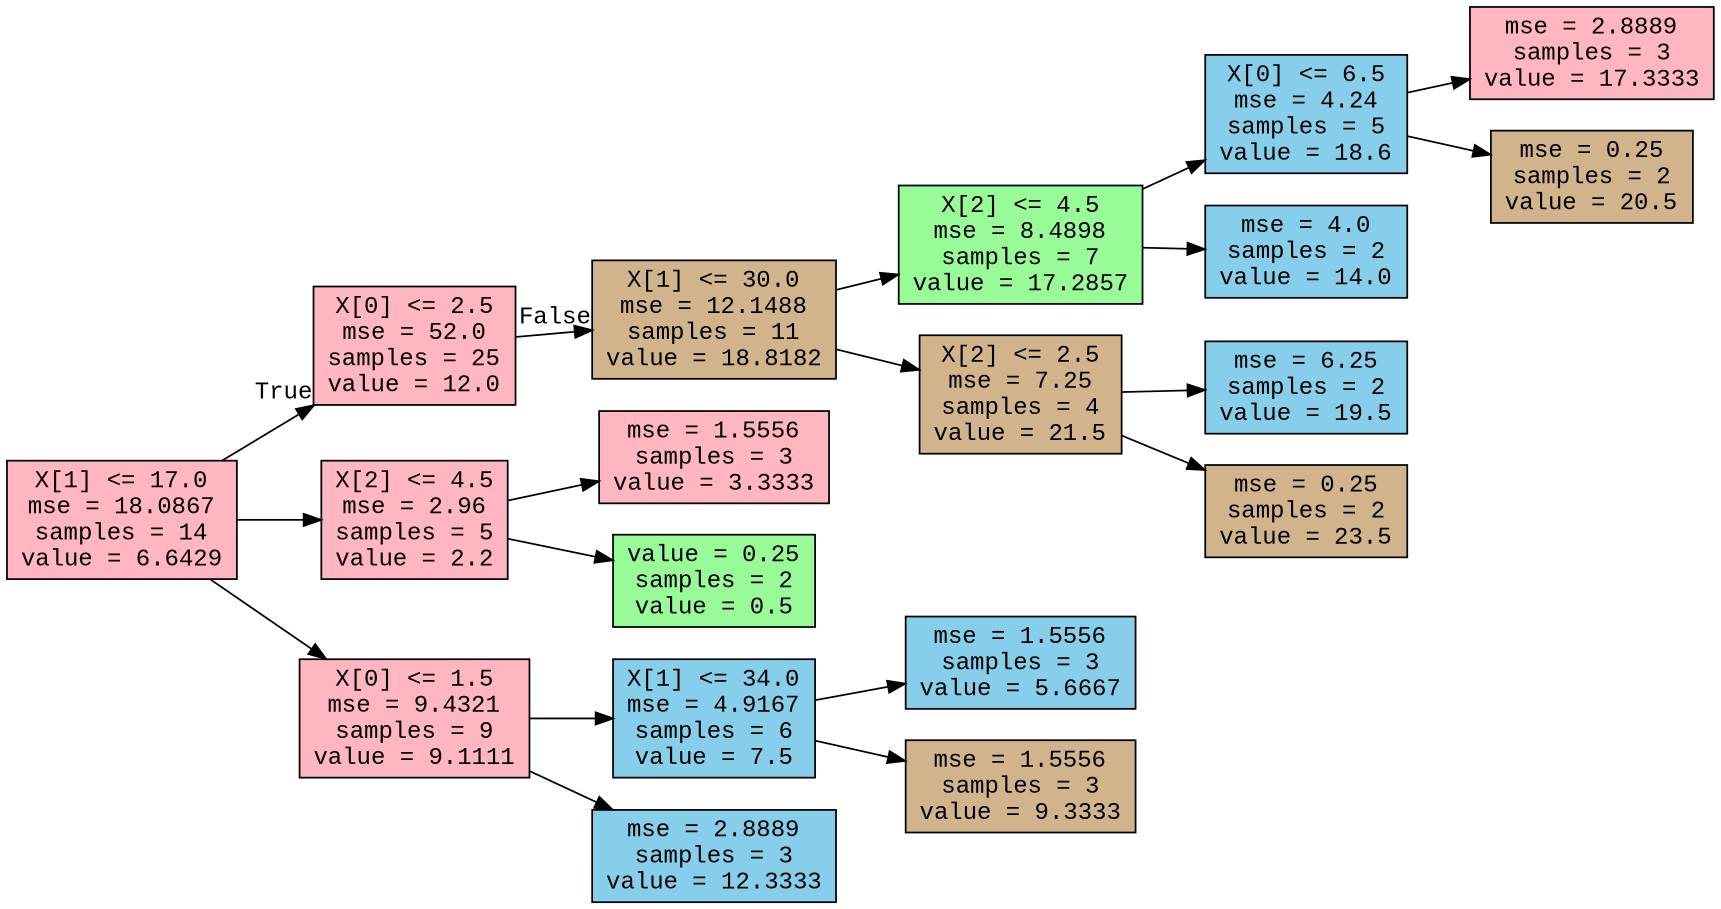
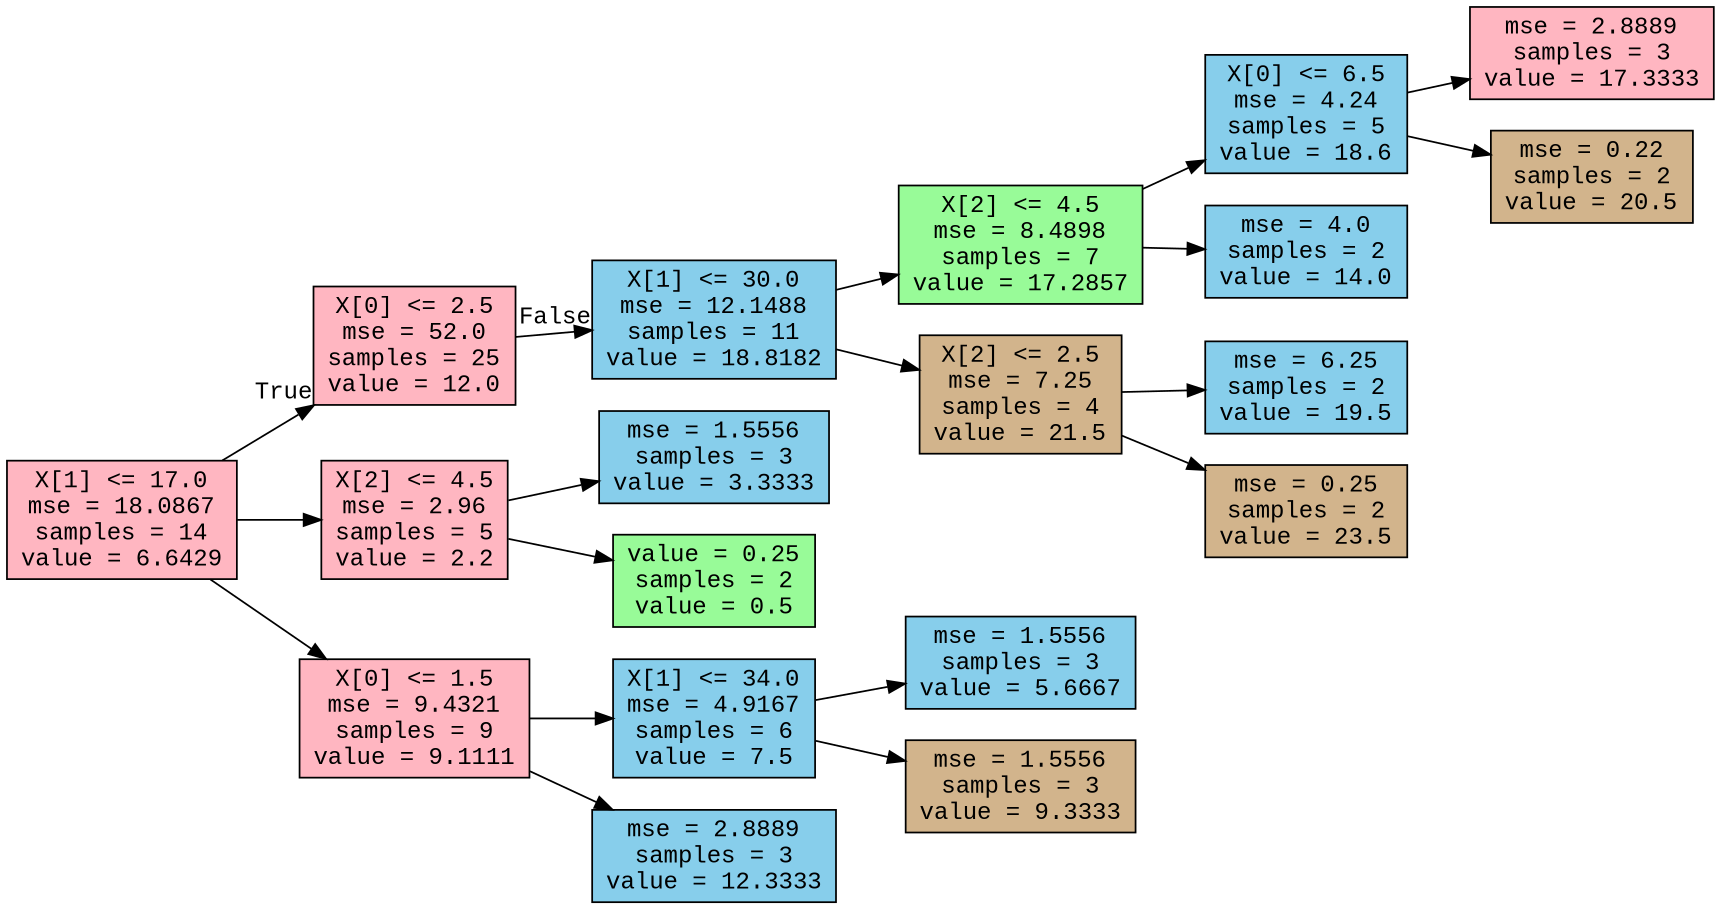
node "mse = 0.25 samples = 2 value = 20.5": label "mse = 0.25 samples = 2 value = 20.5" -> "mse = 0.22 samples = 2 value = 20.5"
node "X[1] <= 30.0 mse = 12.1488 samples = 11 value = 18.8182": fillcolor tan -> skyblue
node "mse = 1.5556 samples = 3 value = 3.3333": fillcolor lightpink -> skyblue
